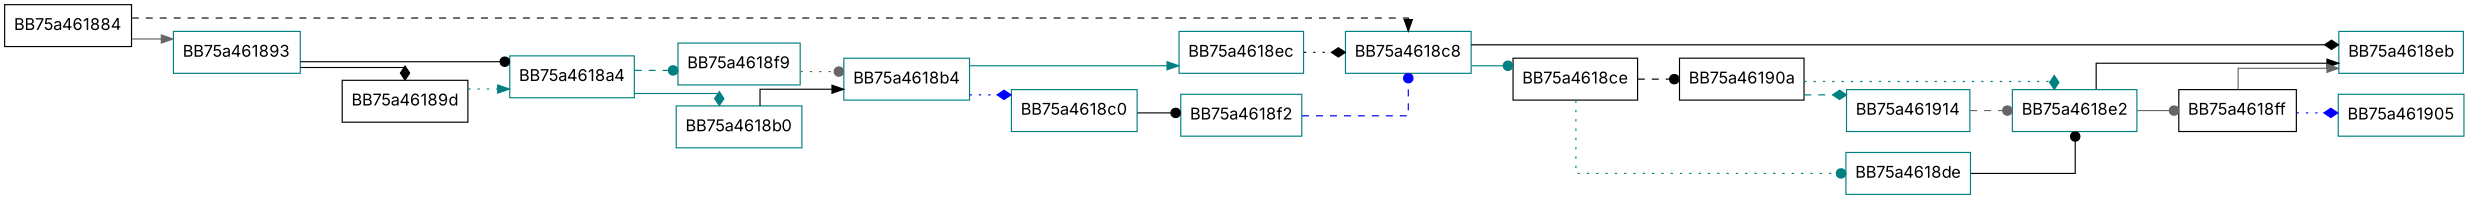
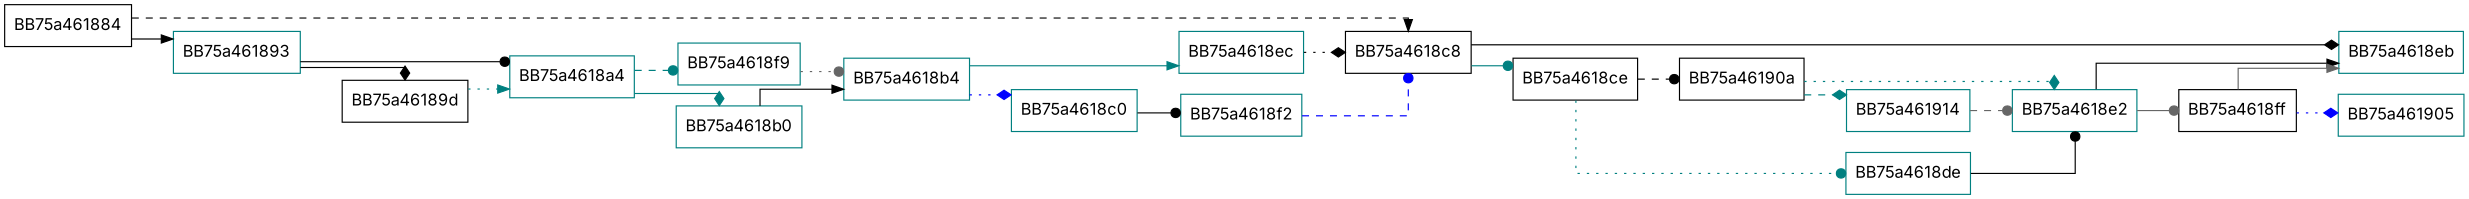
edge "BB75a461884" -> "BB75a461893": color gray40 -> black
node "BB75a4618c8": color teal -> black
